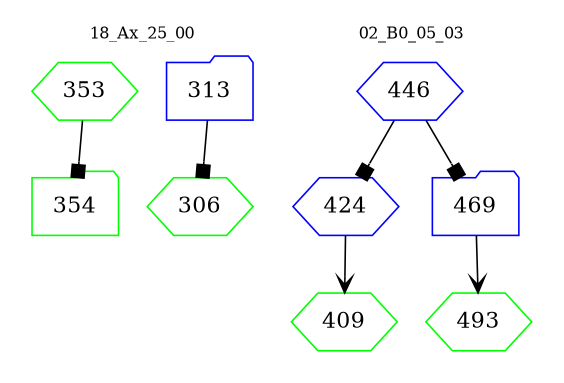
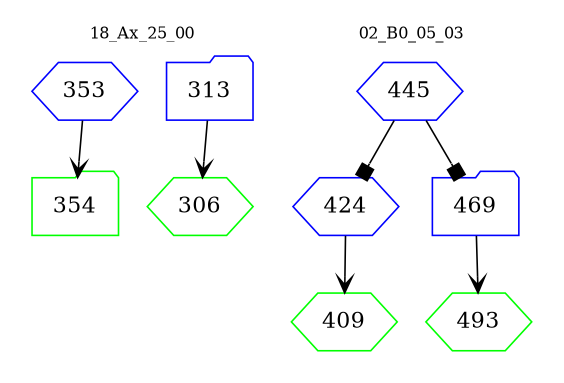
node "353": color green -> blue
node "446": label "446" -> "445"
edge "353" -> "354": arrowhead box -> vee
edge "313" -> "306": arrowhead box -> vee
